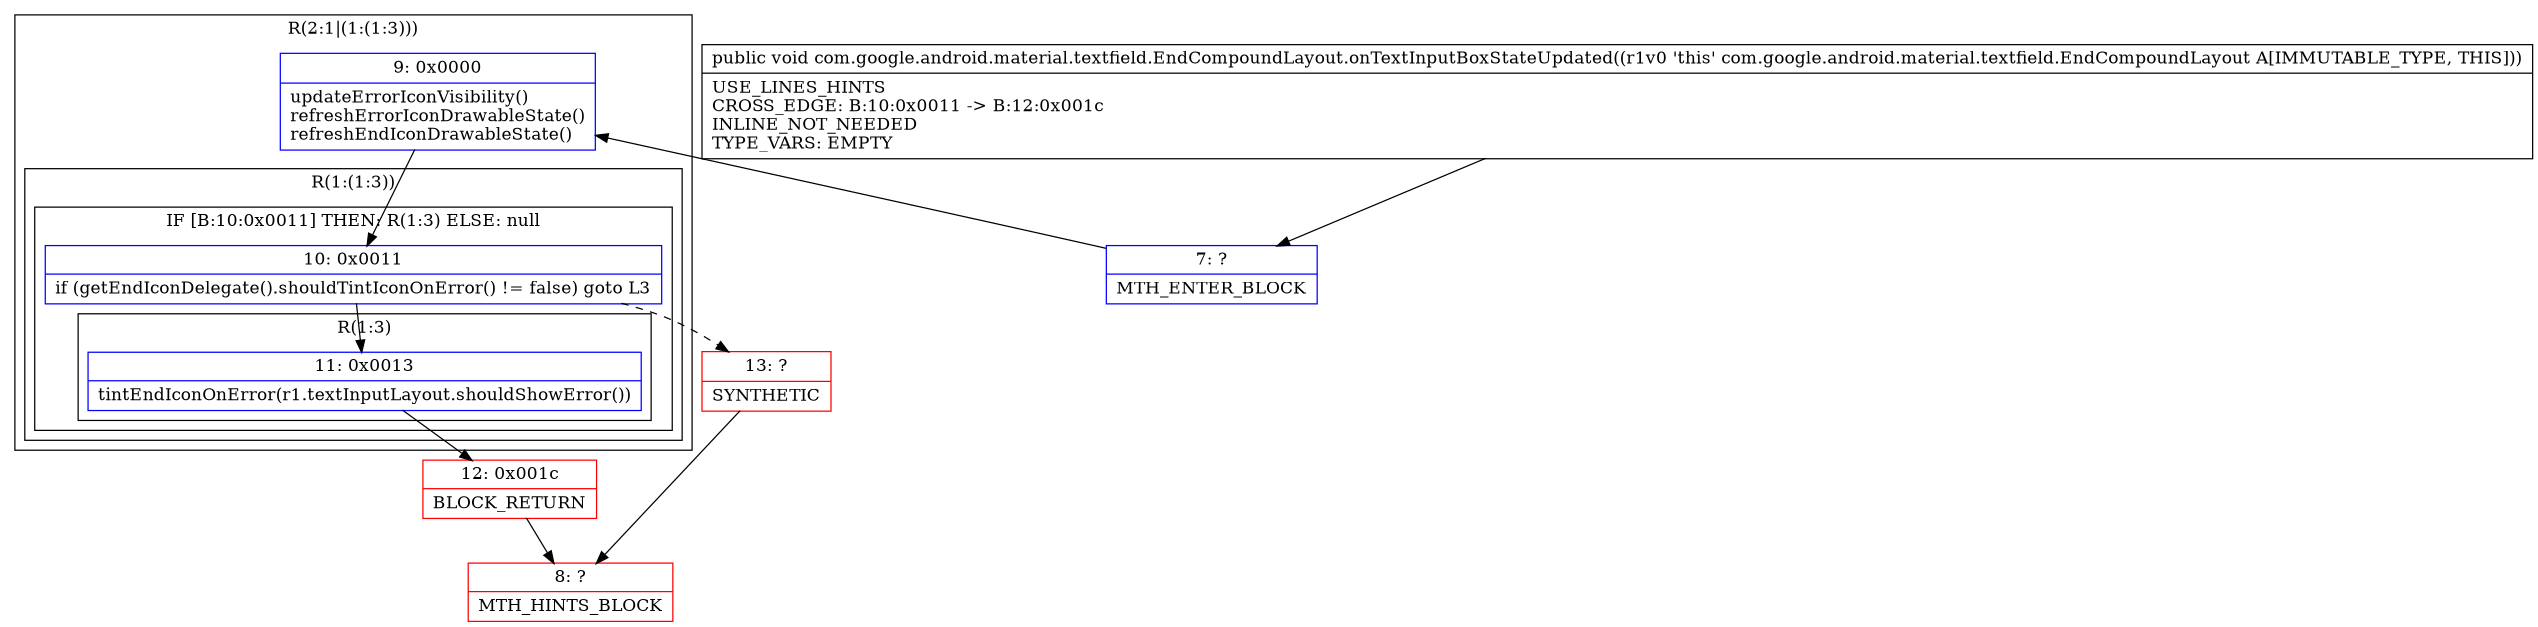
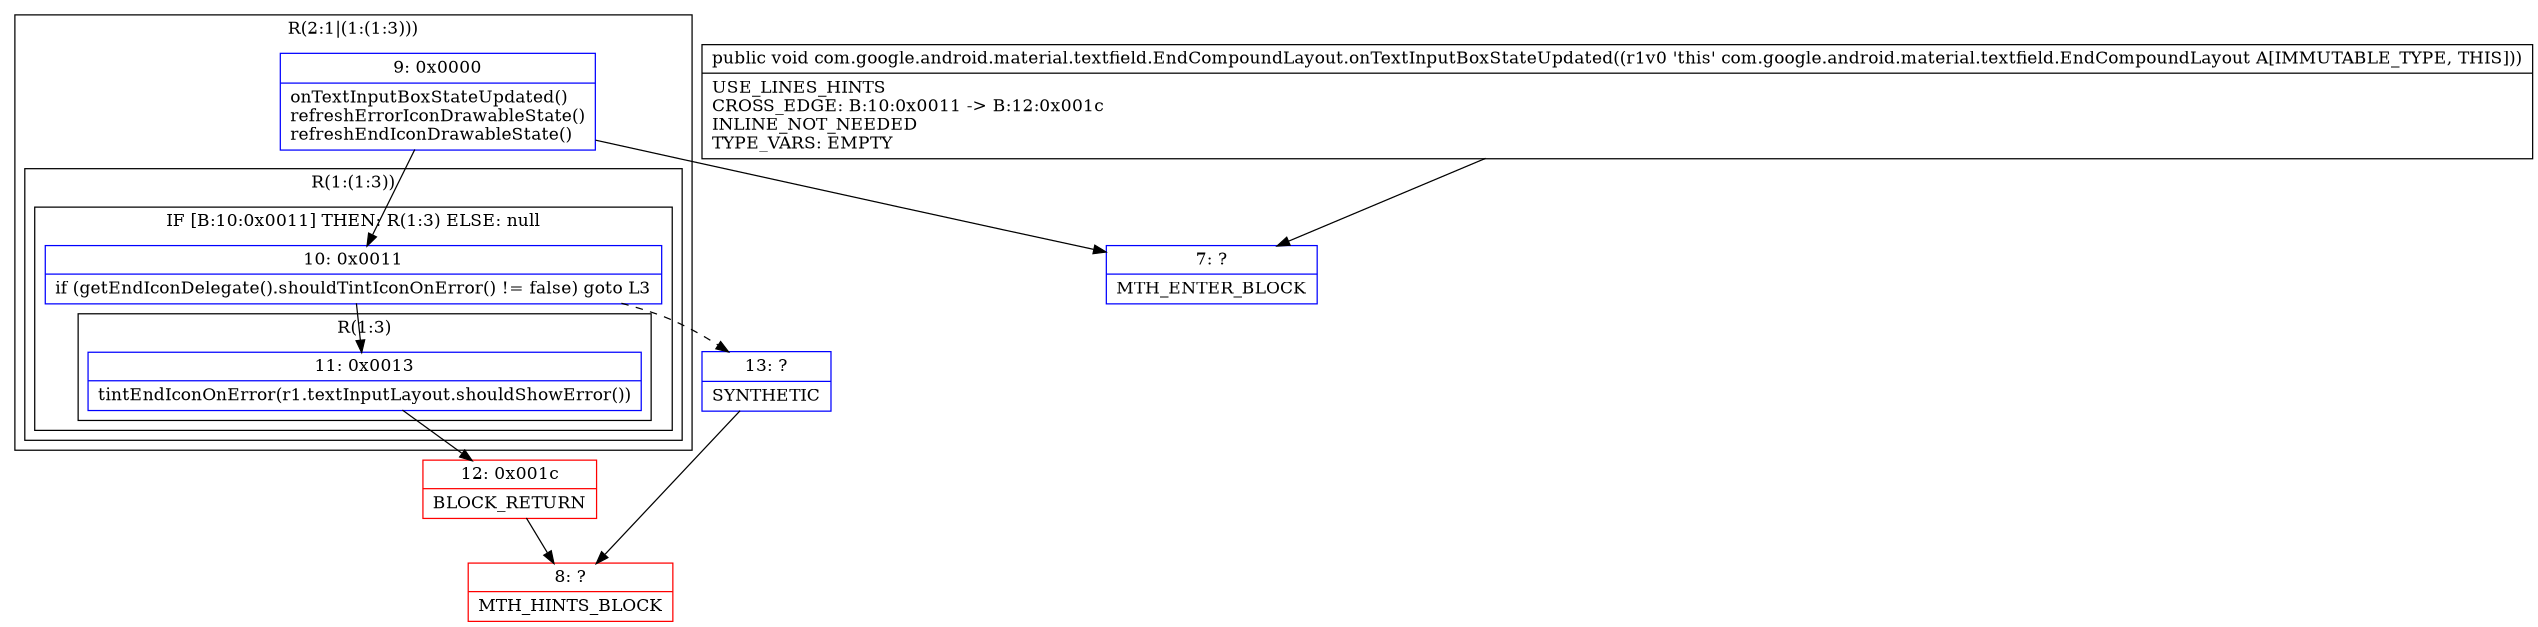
node "9: 0x0000": text "updateErrorIconVisibility()" -> "onTextInputBoxStateUpdated()"
edge "7: ?" -> "9: 0x0000": reversed
node "13: ?": color red -> blue
